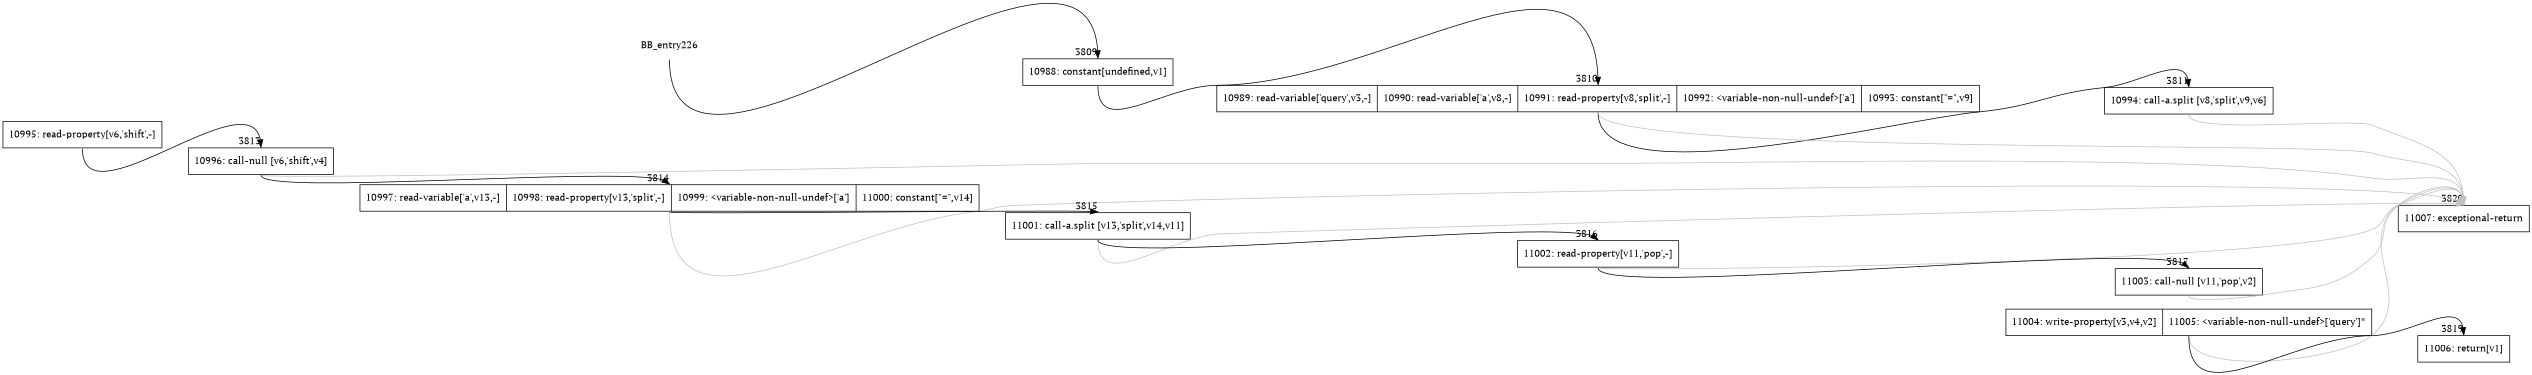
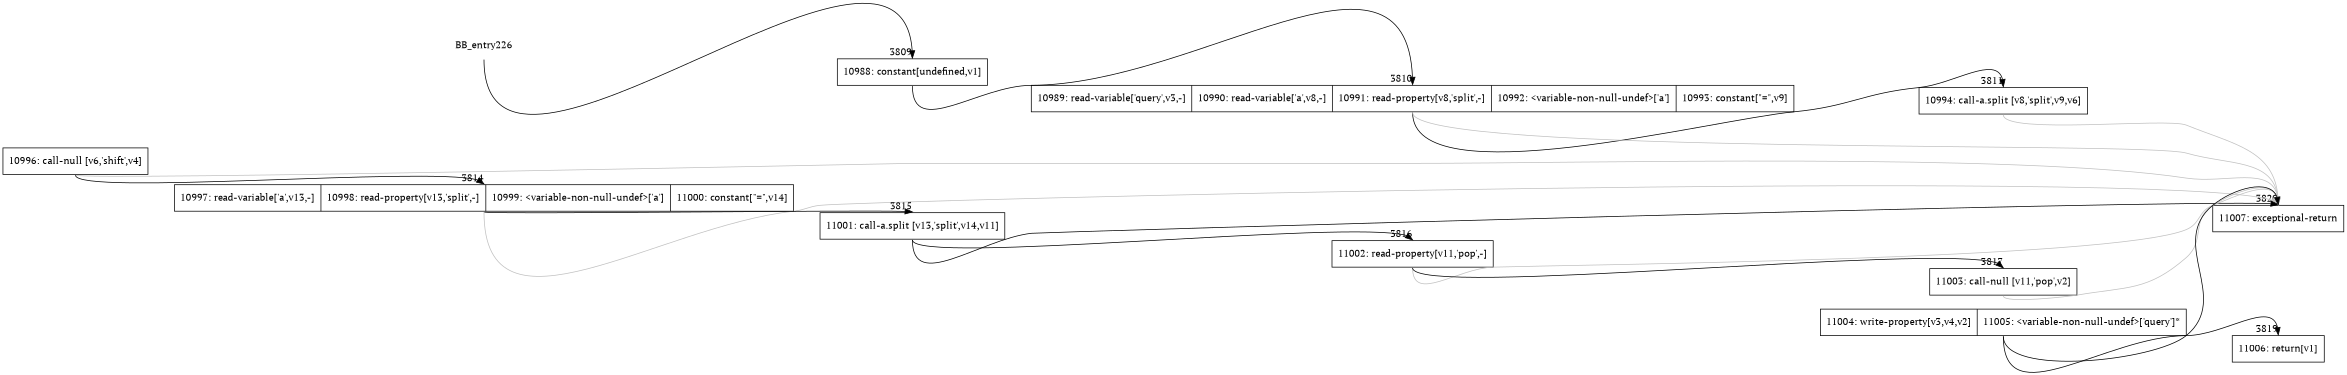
node "10995: read-property[v6,'shift',-]": removed
edge "11001: call-a.split [v13,'split',v14,v11]" -> "11007: exceptional-return": color gray -> black
edge "11004: write-property[v3,v4,v2]" -> "11007: exceptional-return": color gray -> black
